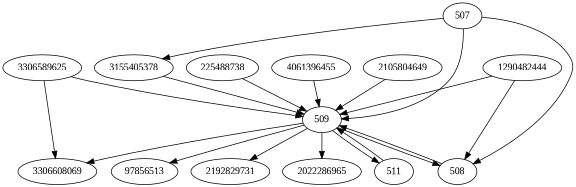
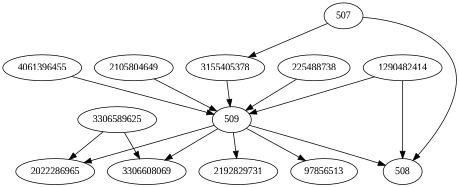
node "1290482444": label "1290482444" -> "1290482414"
edge "507" -> "509": removed
edge "3306589625" -> "509": now "3306589625" -> "2022286965"
edge "508" -> "509": removed
node "511": removed
